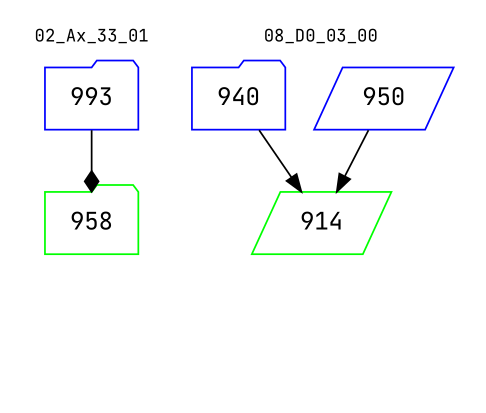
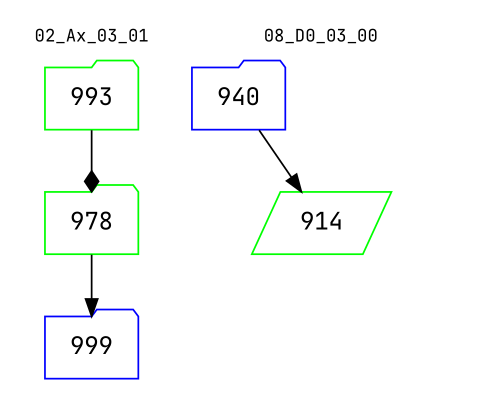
cluster "02_Ax_33_01": label "02_Ax_33_01" -> "02_Ax_03_01"
node "993": color blue -> green
node "950": removed
node "958": label "958" -> "978"
node "999": added
